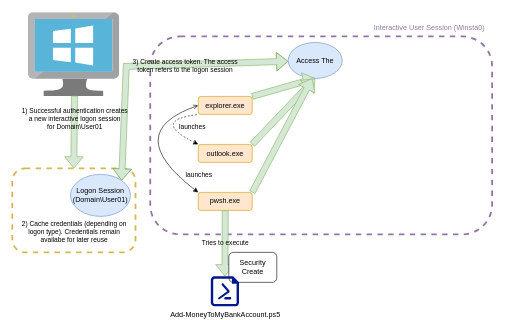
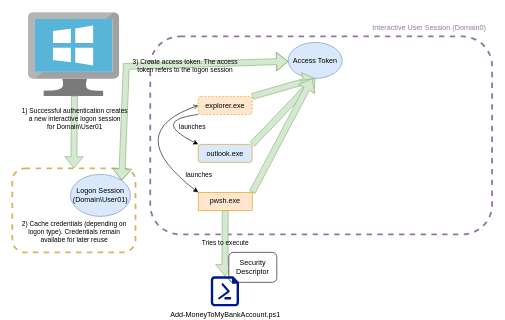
node "Interactive User Session (Winsta0)": label "Interactive User Session (Winsta0)" -> "Interactive User Session (Domain0)"
node "Access The": label "Access The" -> "Access Token"
node "explorer.exe": style solid -> dashed
edge "explorer.exe" -> "outlook.exe": style dashed -> solid
node "outlook.exe": fillcolor #ffe6cc -> #dae8fc
node "pwsh.exe": shape rounded rectangle -> rectangle
node "Security Create": label "Security Create" -> "Security Descriptor"
node "Add-MoneyToMyBankAccount.ps5": label "Add-MoneyToMyBankAccount.ps5" -> "Add-MoneyToMyBankAccount.ps1"
